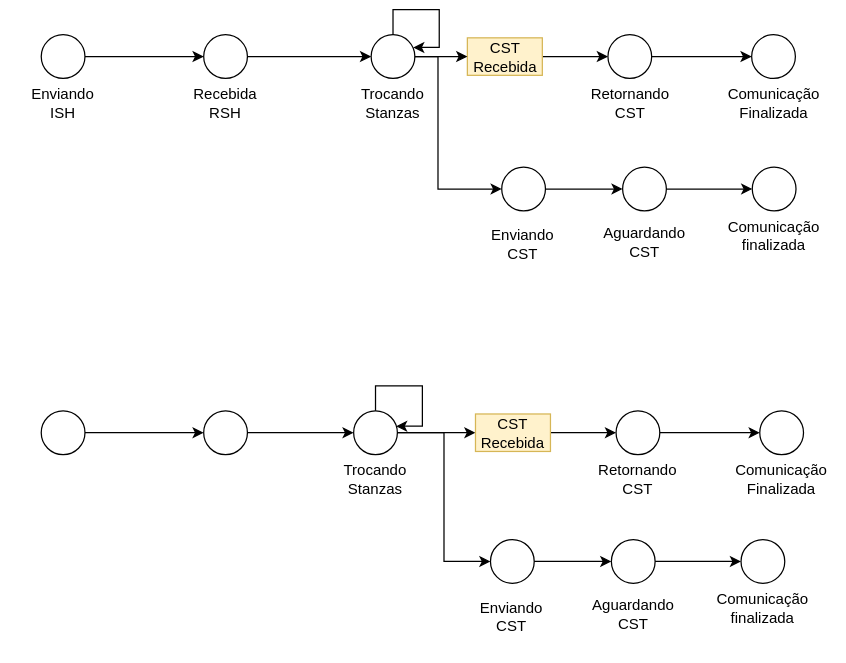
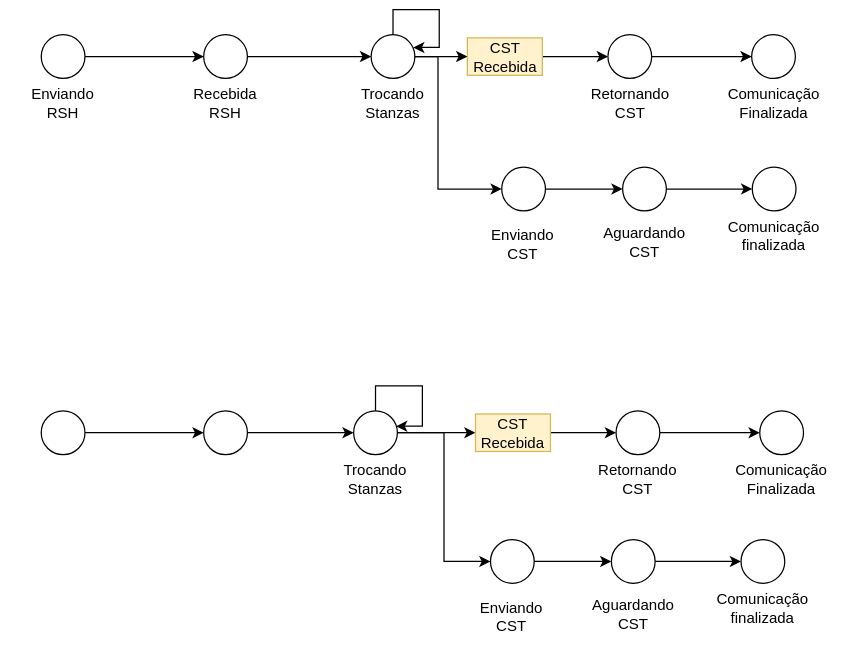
node "Enviando ISH": label "Enviando ISH" -> "Enviando RSH"
